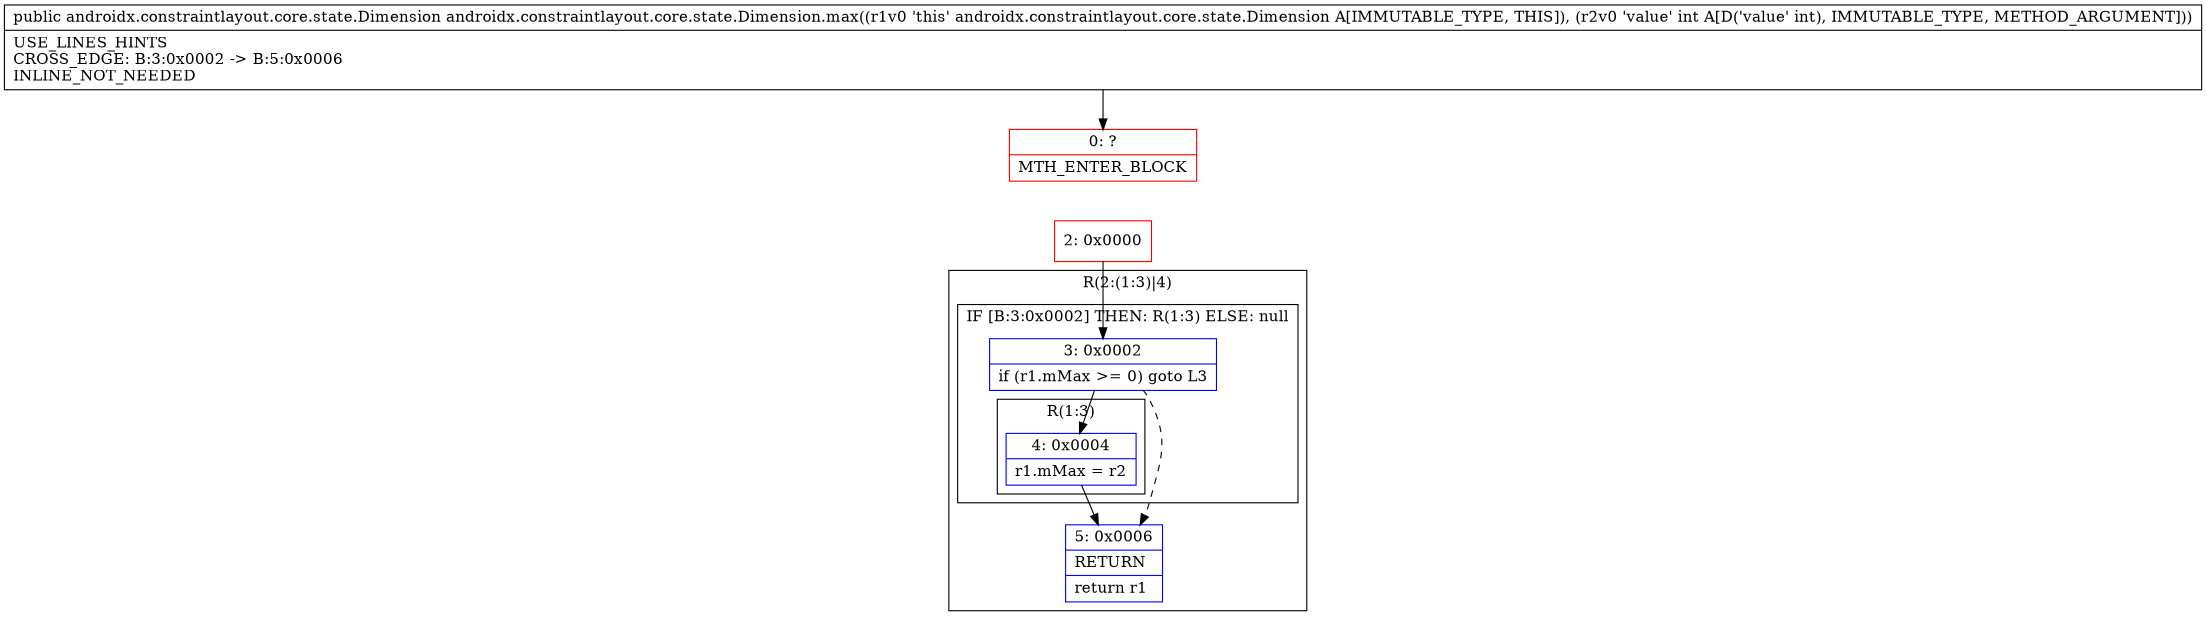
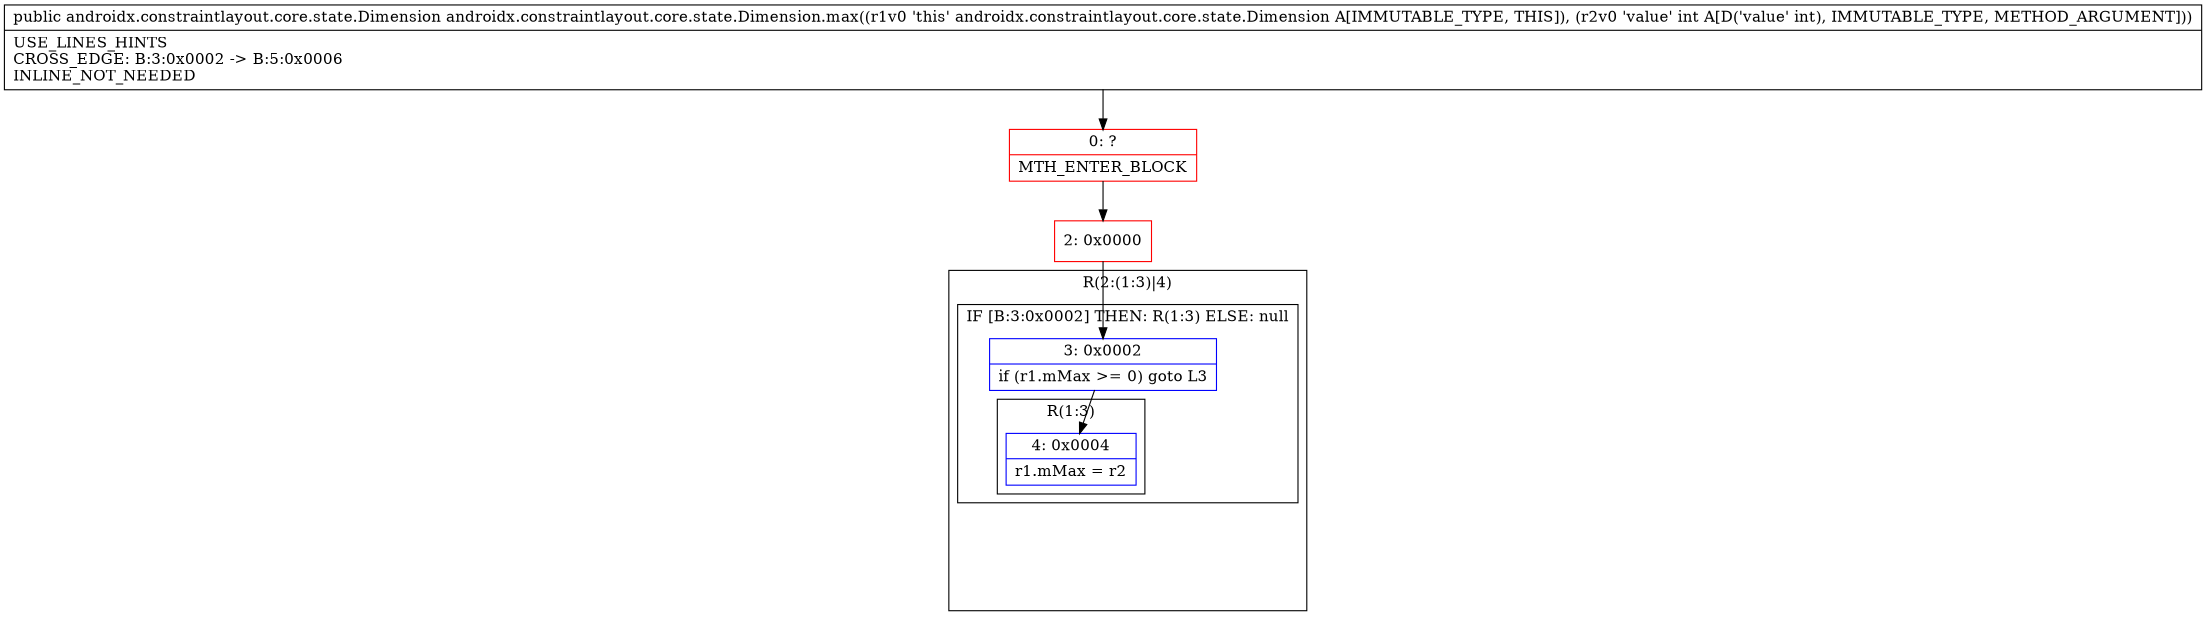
edge "0: ?" -> "2: 0x0000": added
node "5: 0x0006": removed
